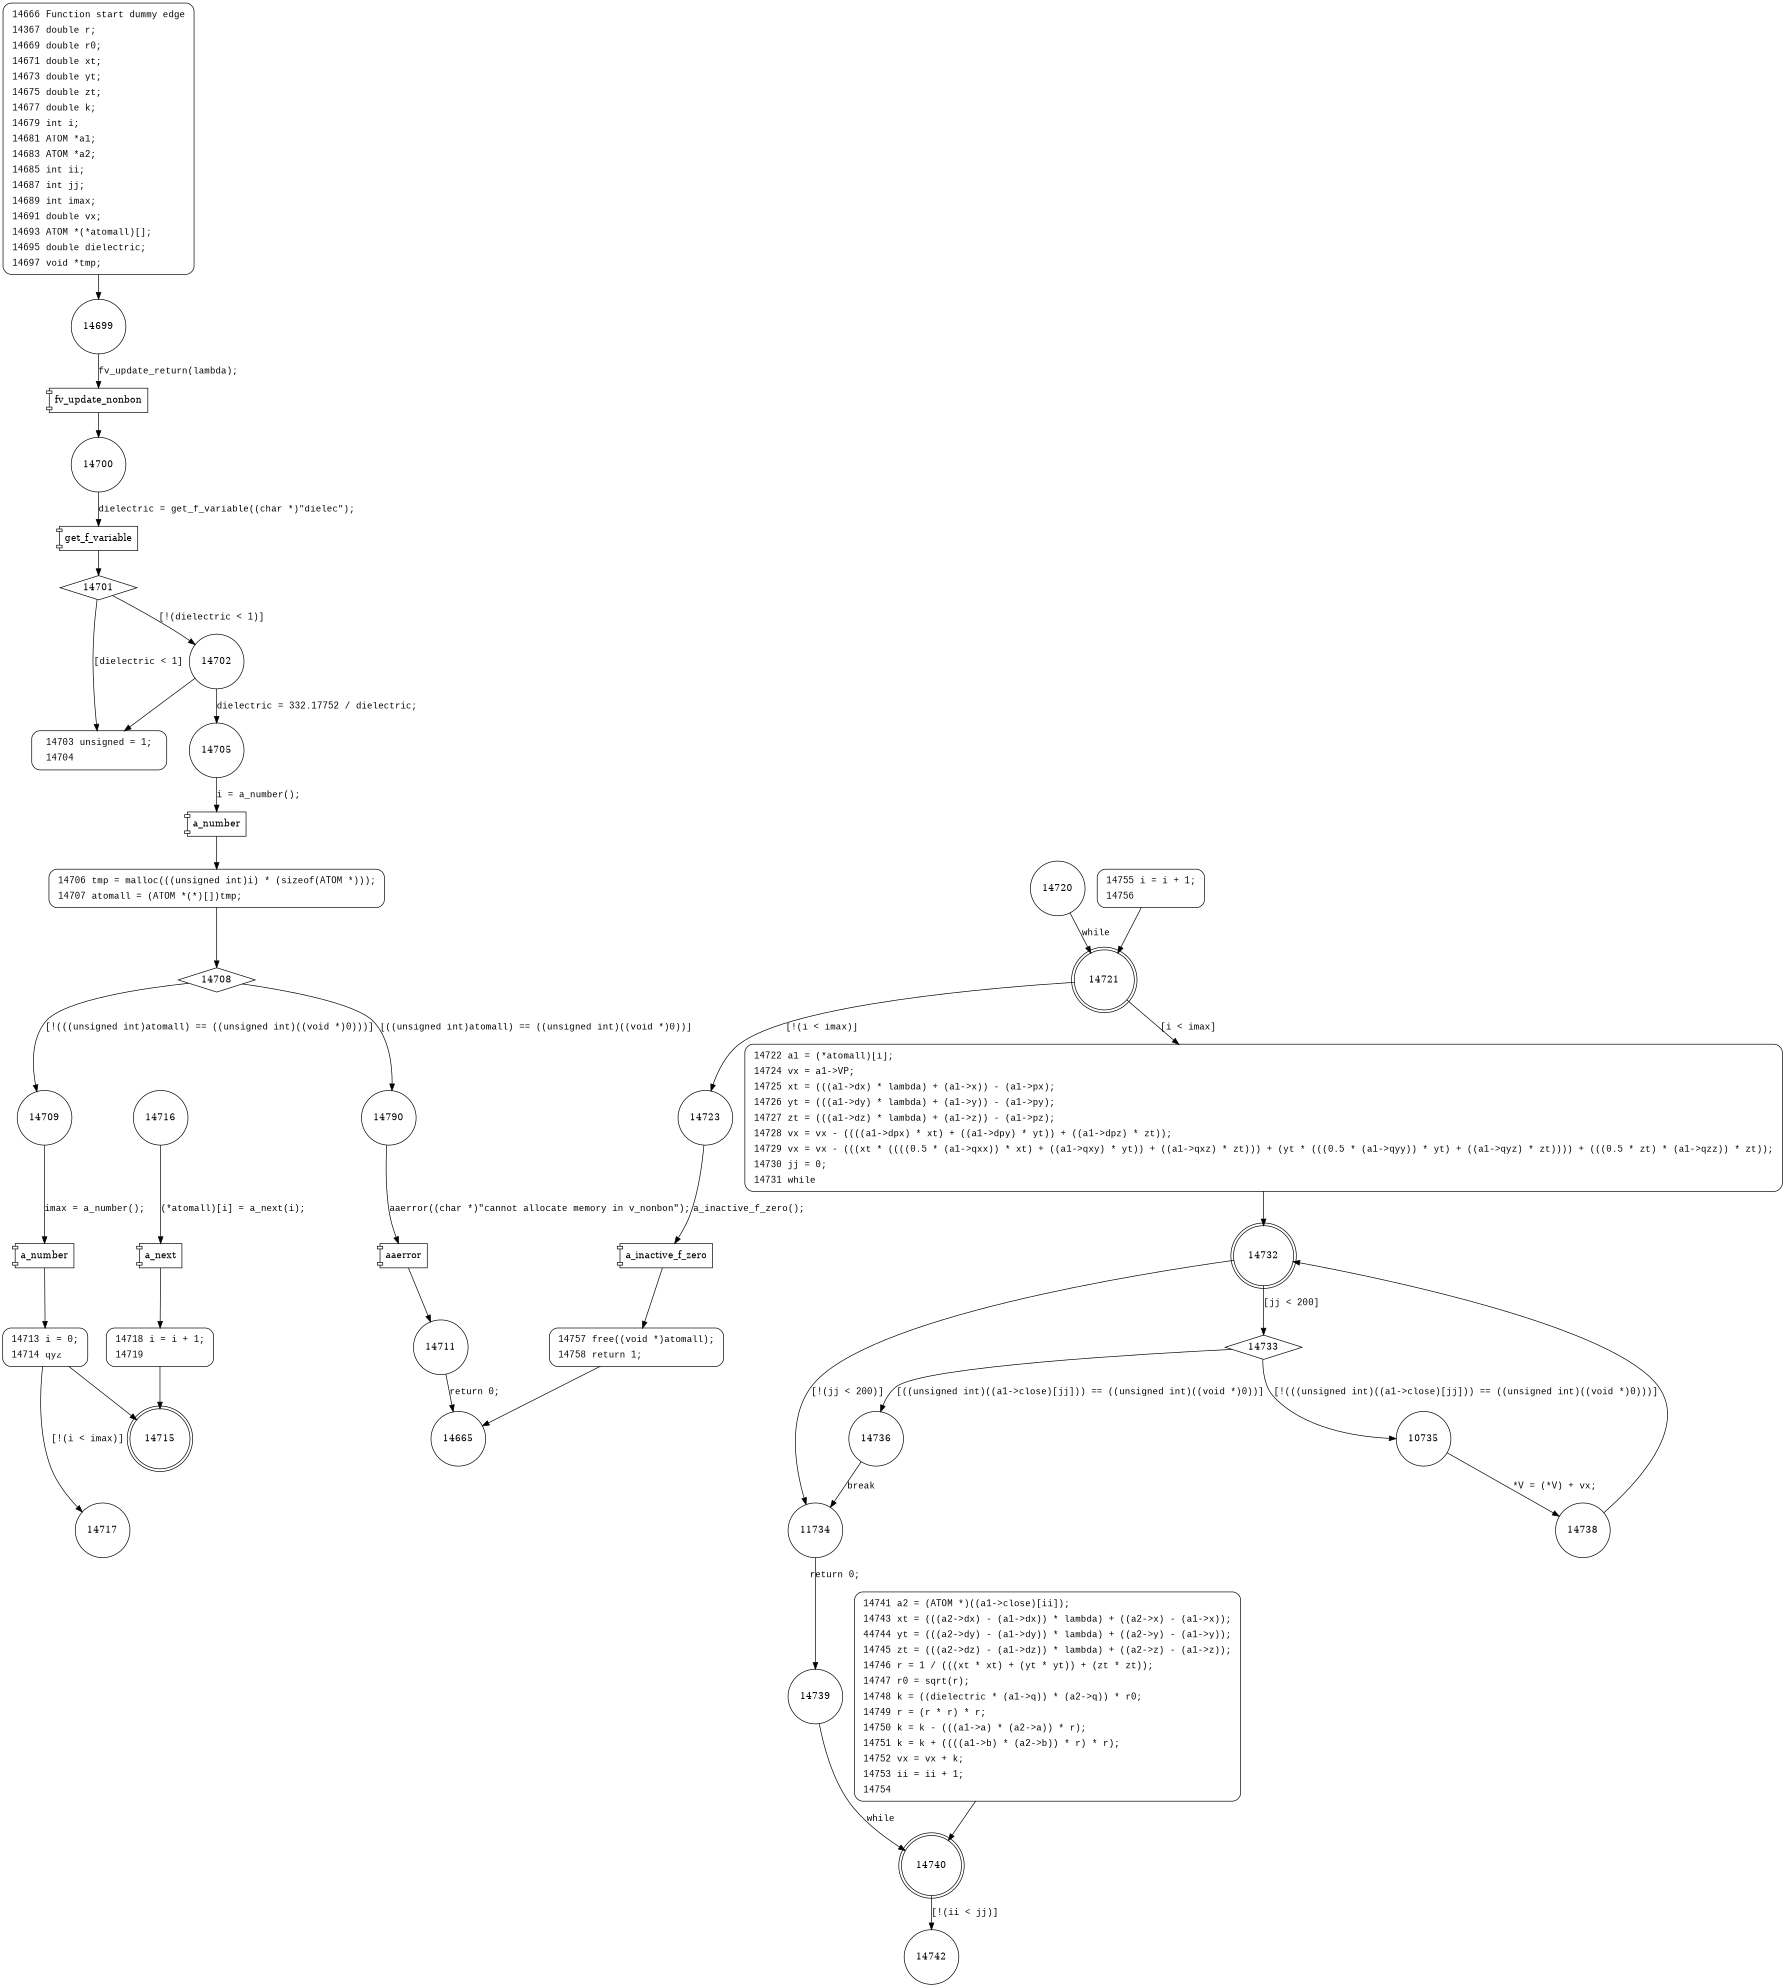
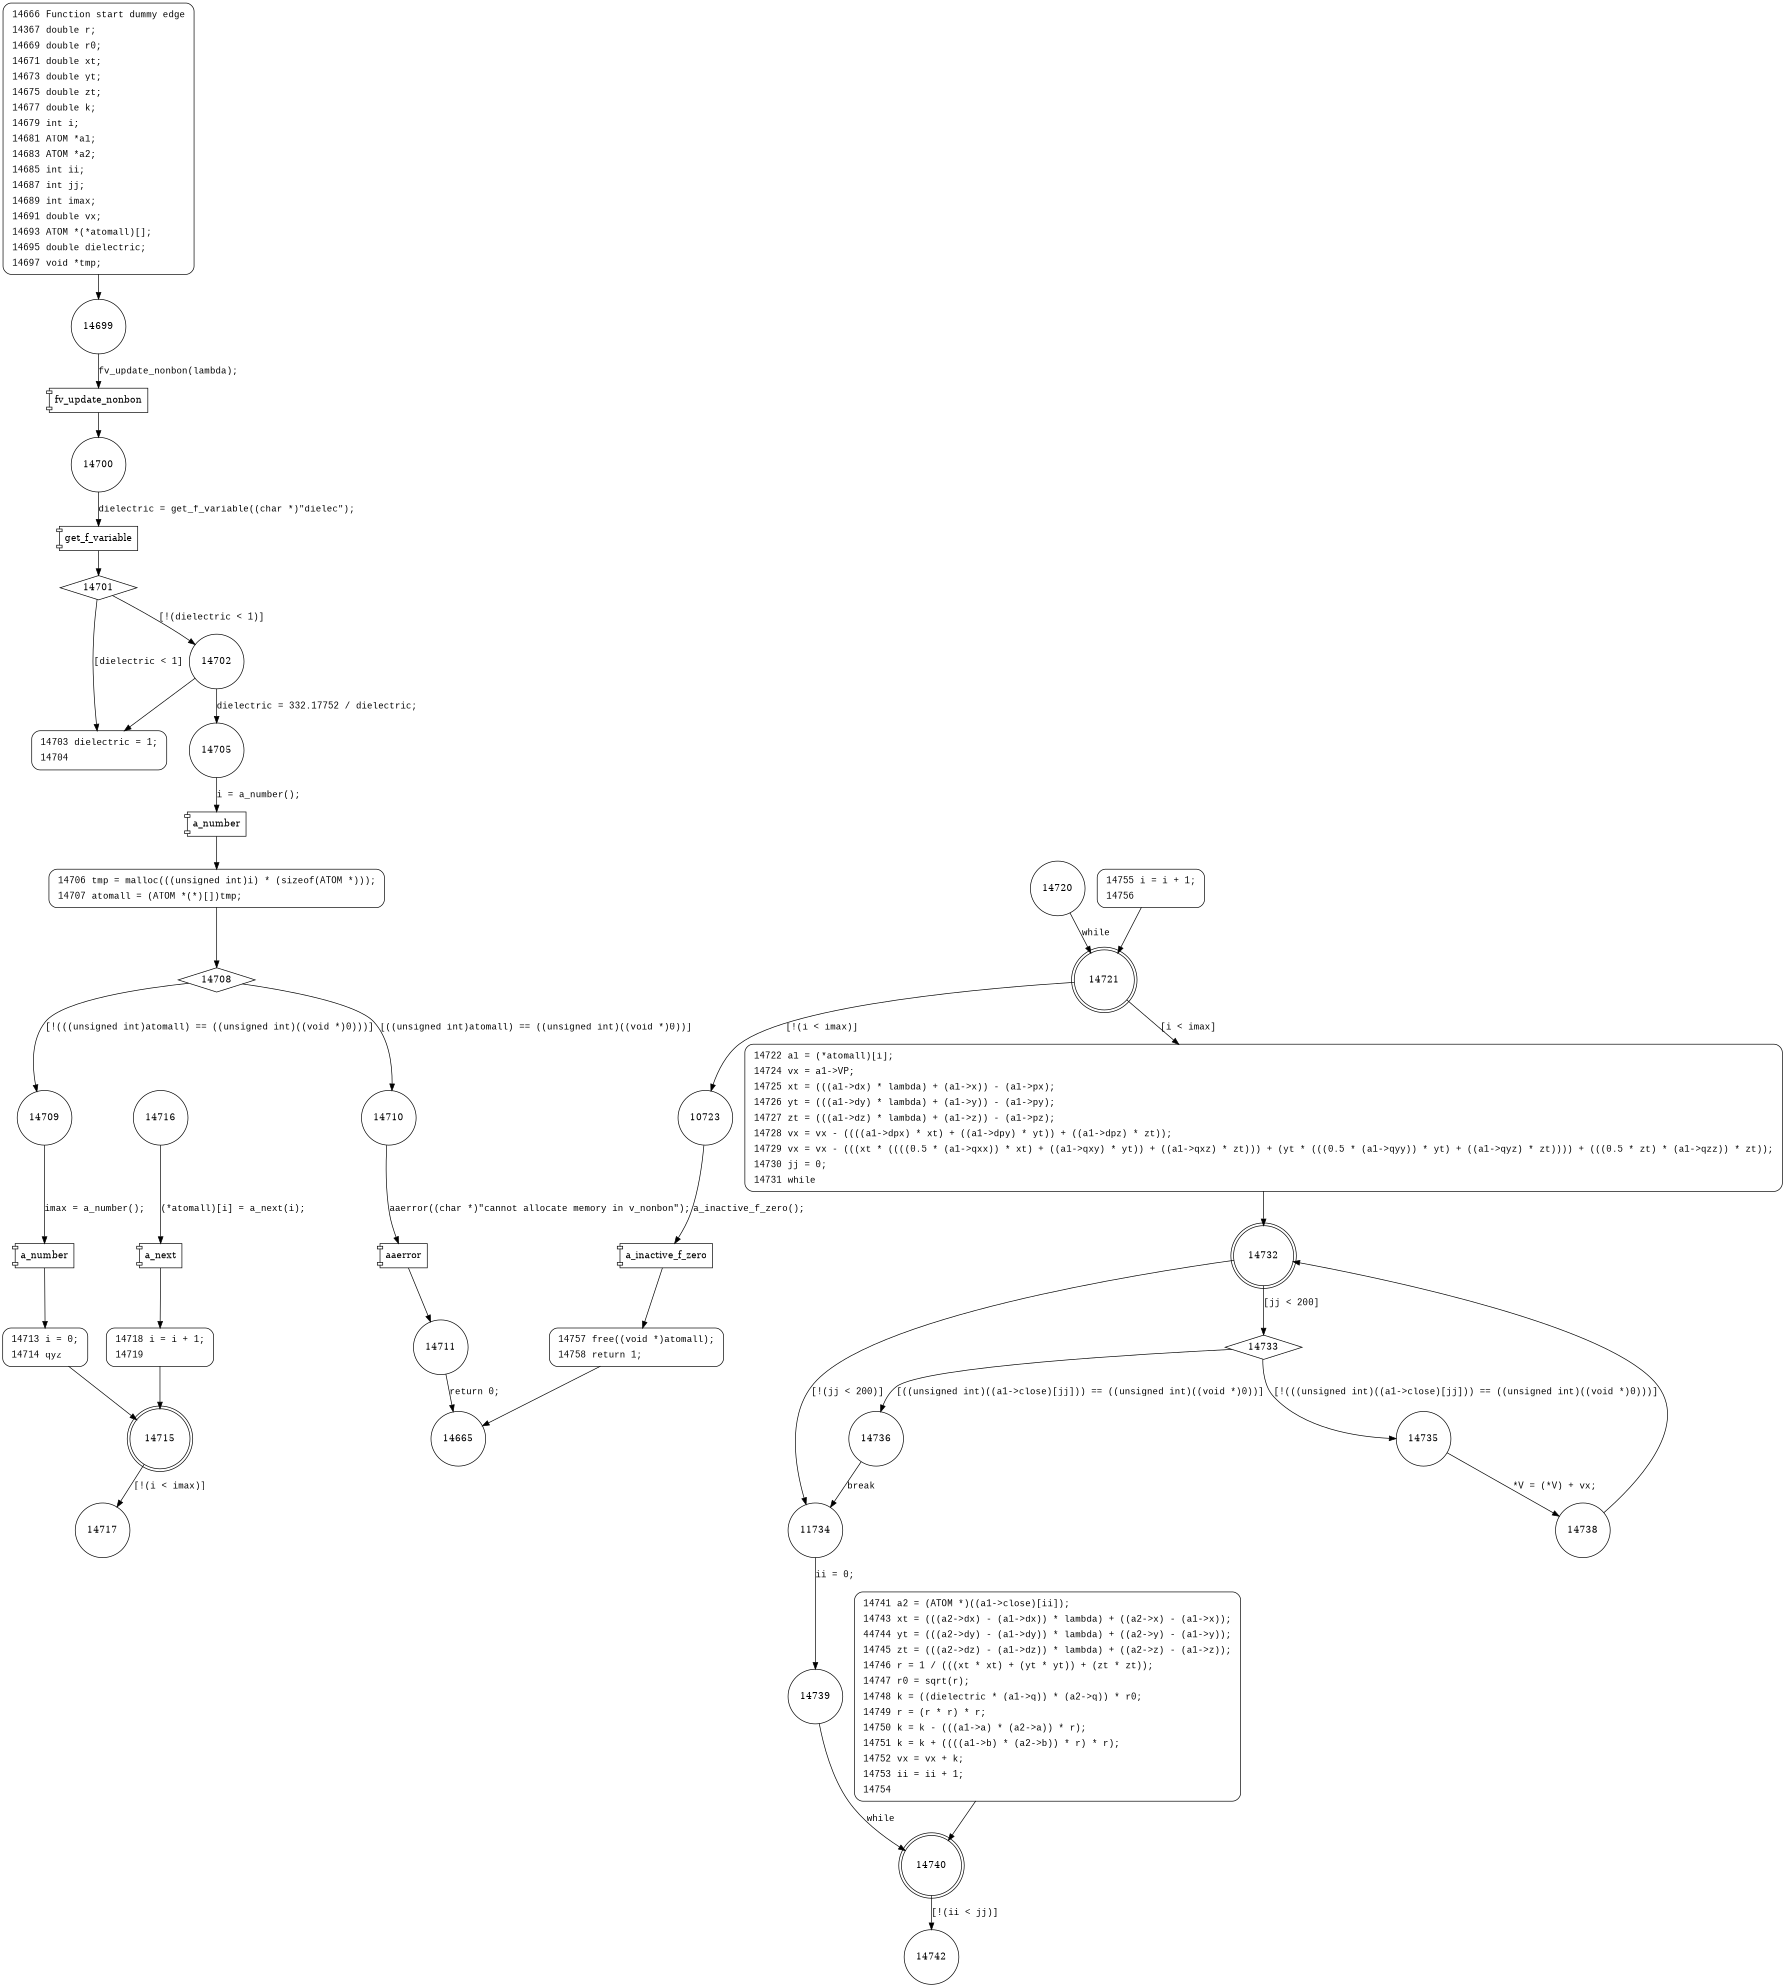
edge "14699" -> "fv_update_nonbon": label "fv_update_return(lambda);" -> "fv_update_nonbon(lambda);"
node "14703": text "unsigned = 1;" -> "dielectric = 1;"
node "14790": label "14790" -> "14710"
node "14723": label "14723" -> "10723"
node "10735": label "10735" -> "14735"
edge "14713" -> "14717": now "14715" -> "14717"
edge "11734" -> "14739": label "return 0;" -> "ii = 0;"
